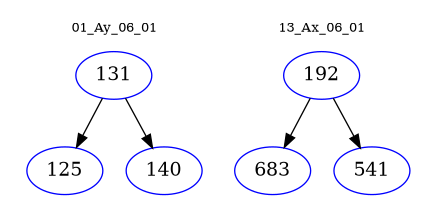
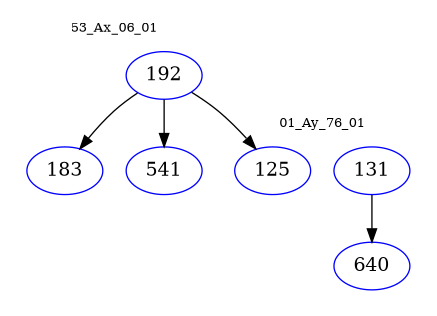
cluster "01_Ay_06_01": label "01_Ay_06_01" -> "01_Ay_76_01"
cluster "13_Ax_06_01": label "13_Ax_06_01" -> "53_Ax_06_01"
edge "131" -> "125": now "192" -> "125"
node "140": label "140" -> "640"
node "683": label "683" -> "183"
